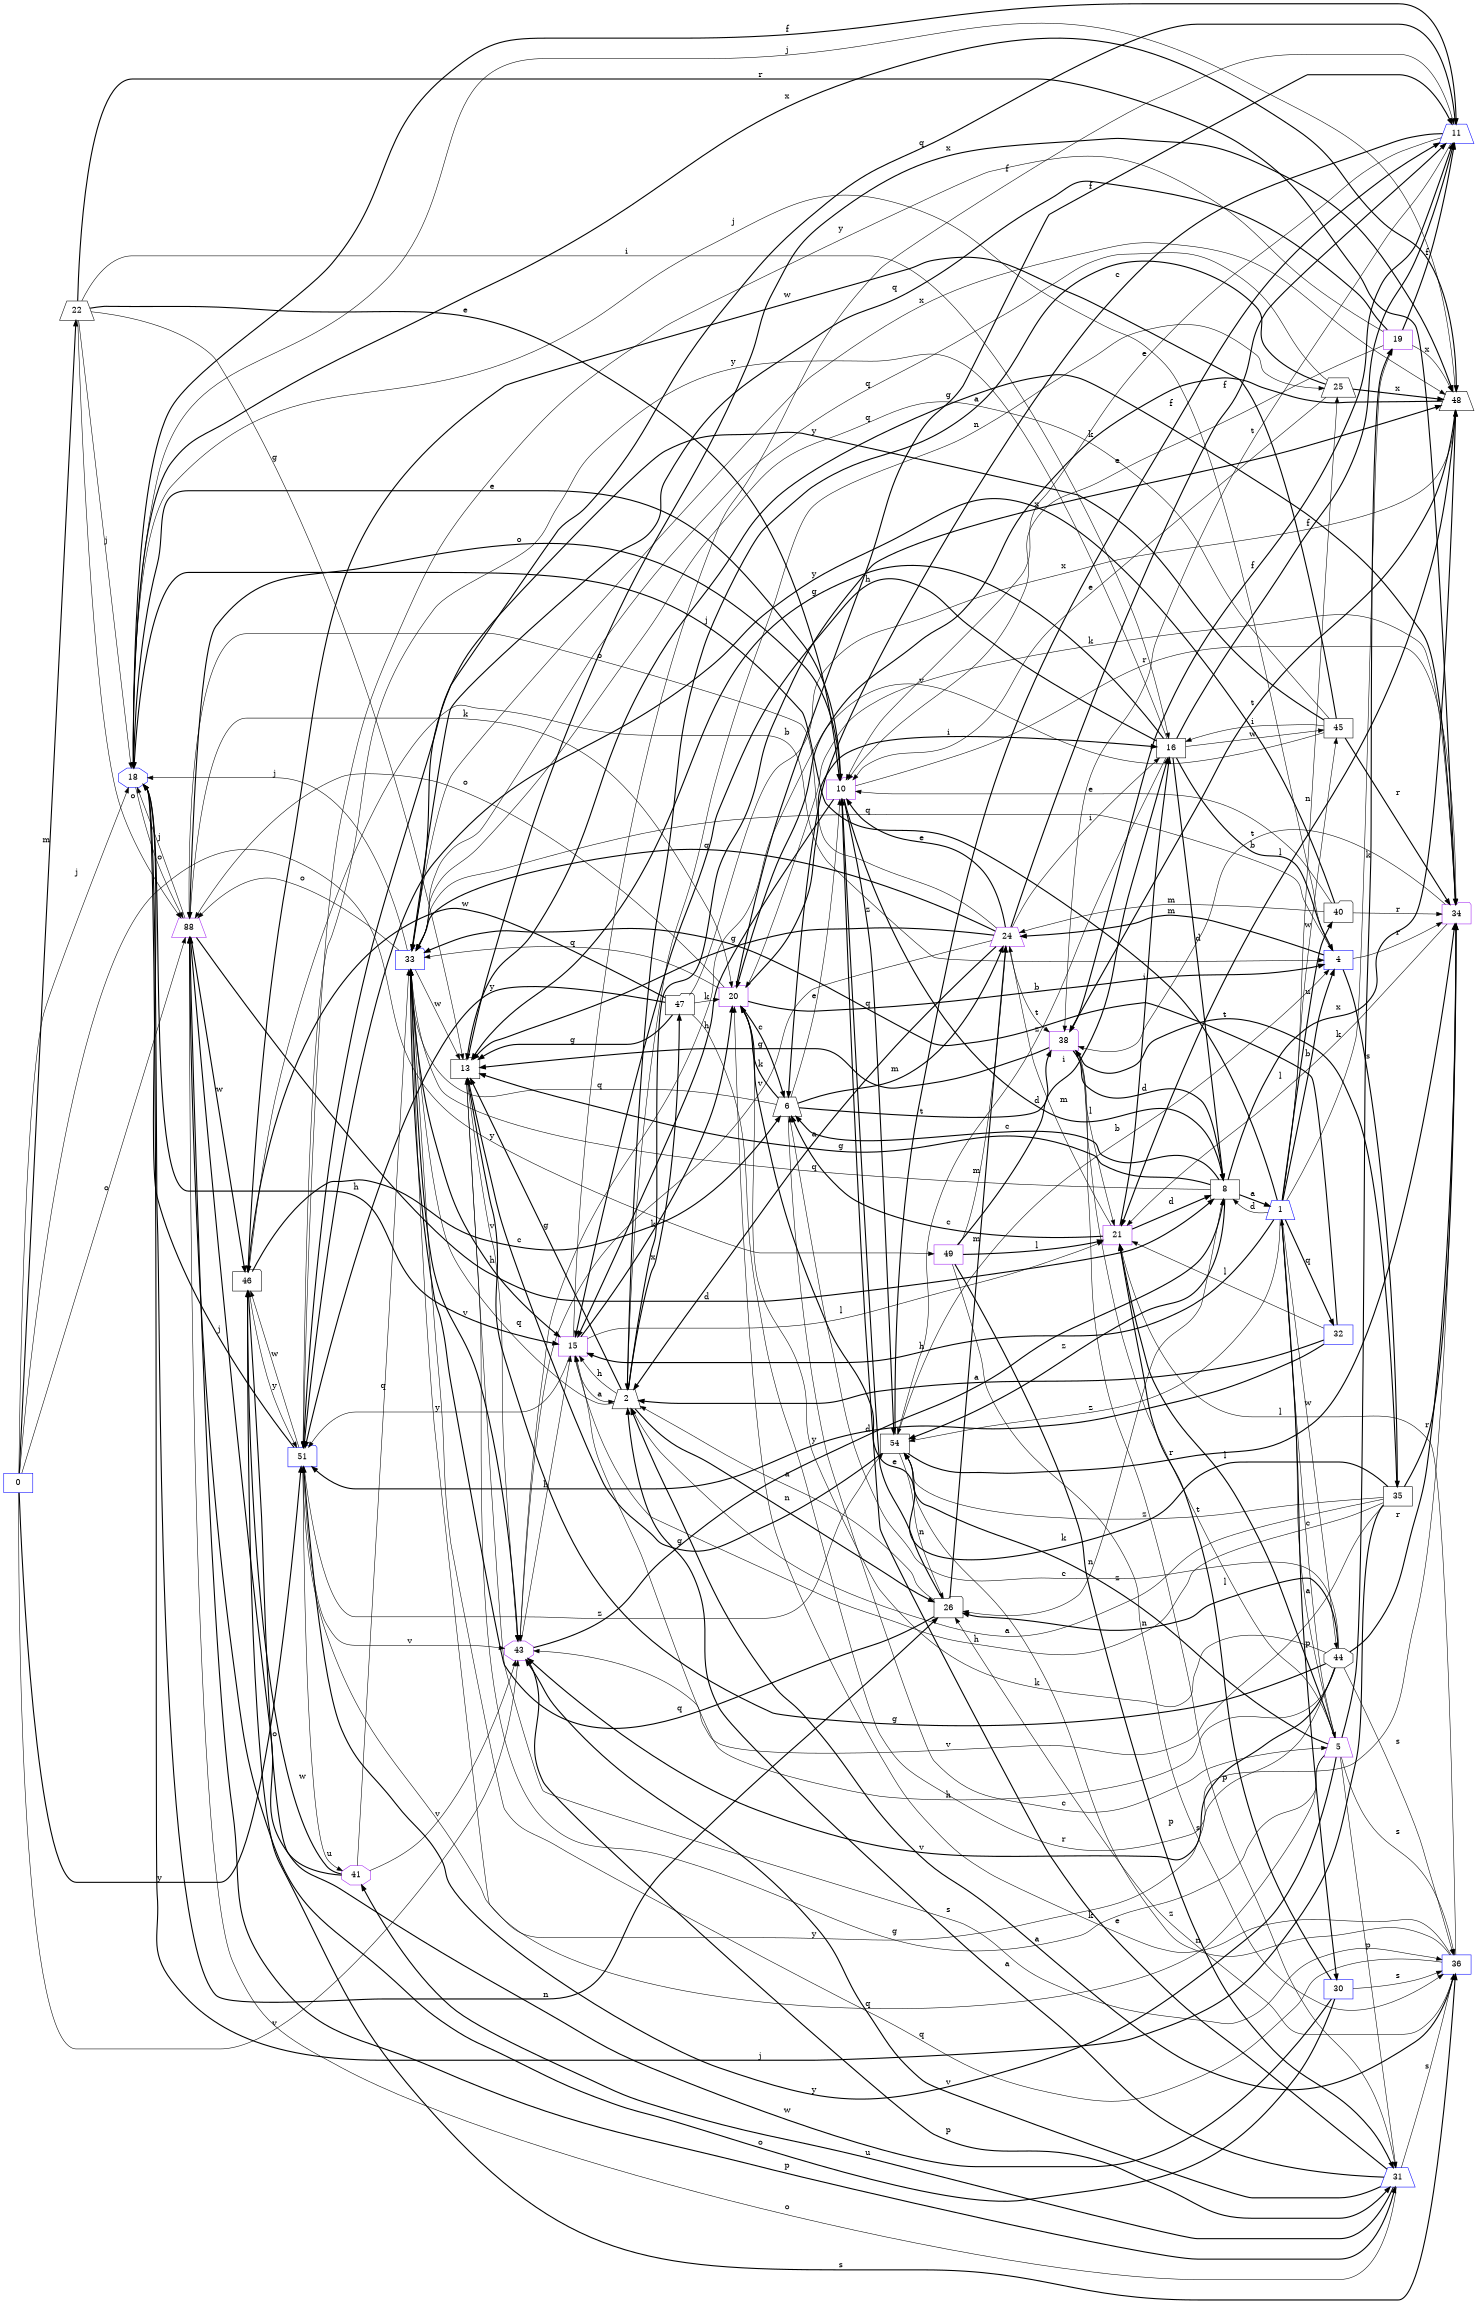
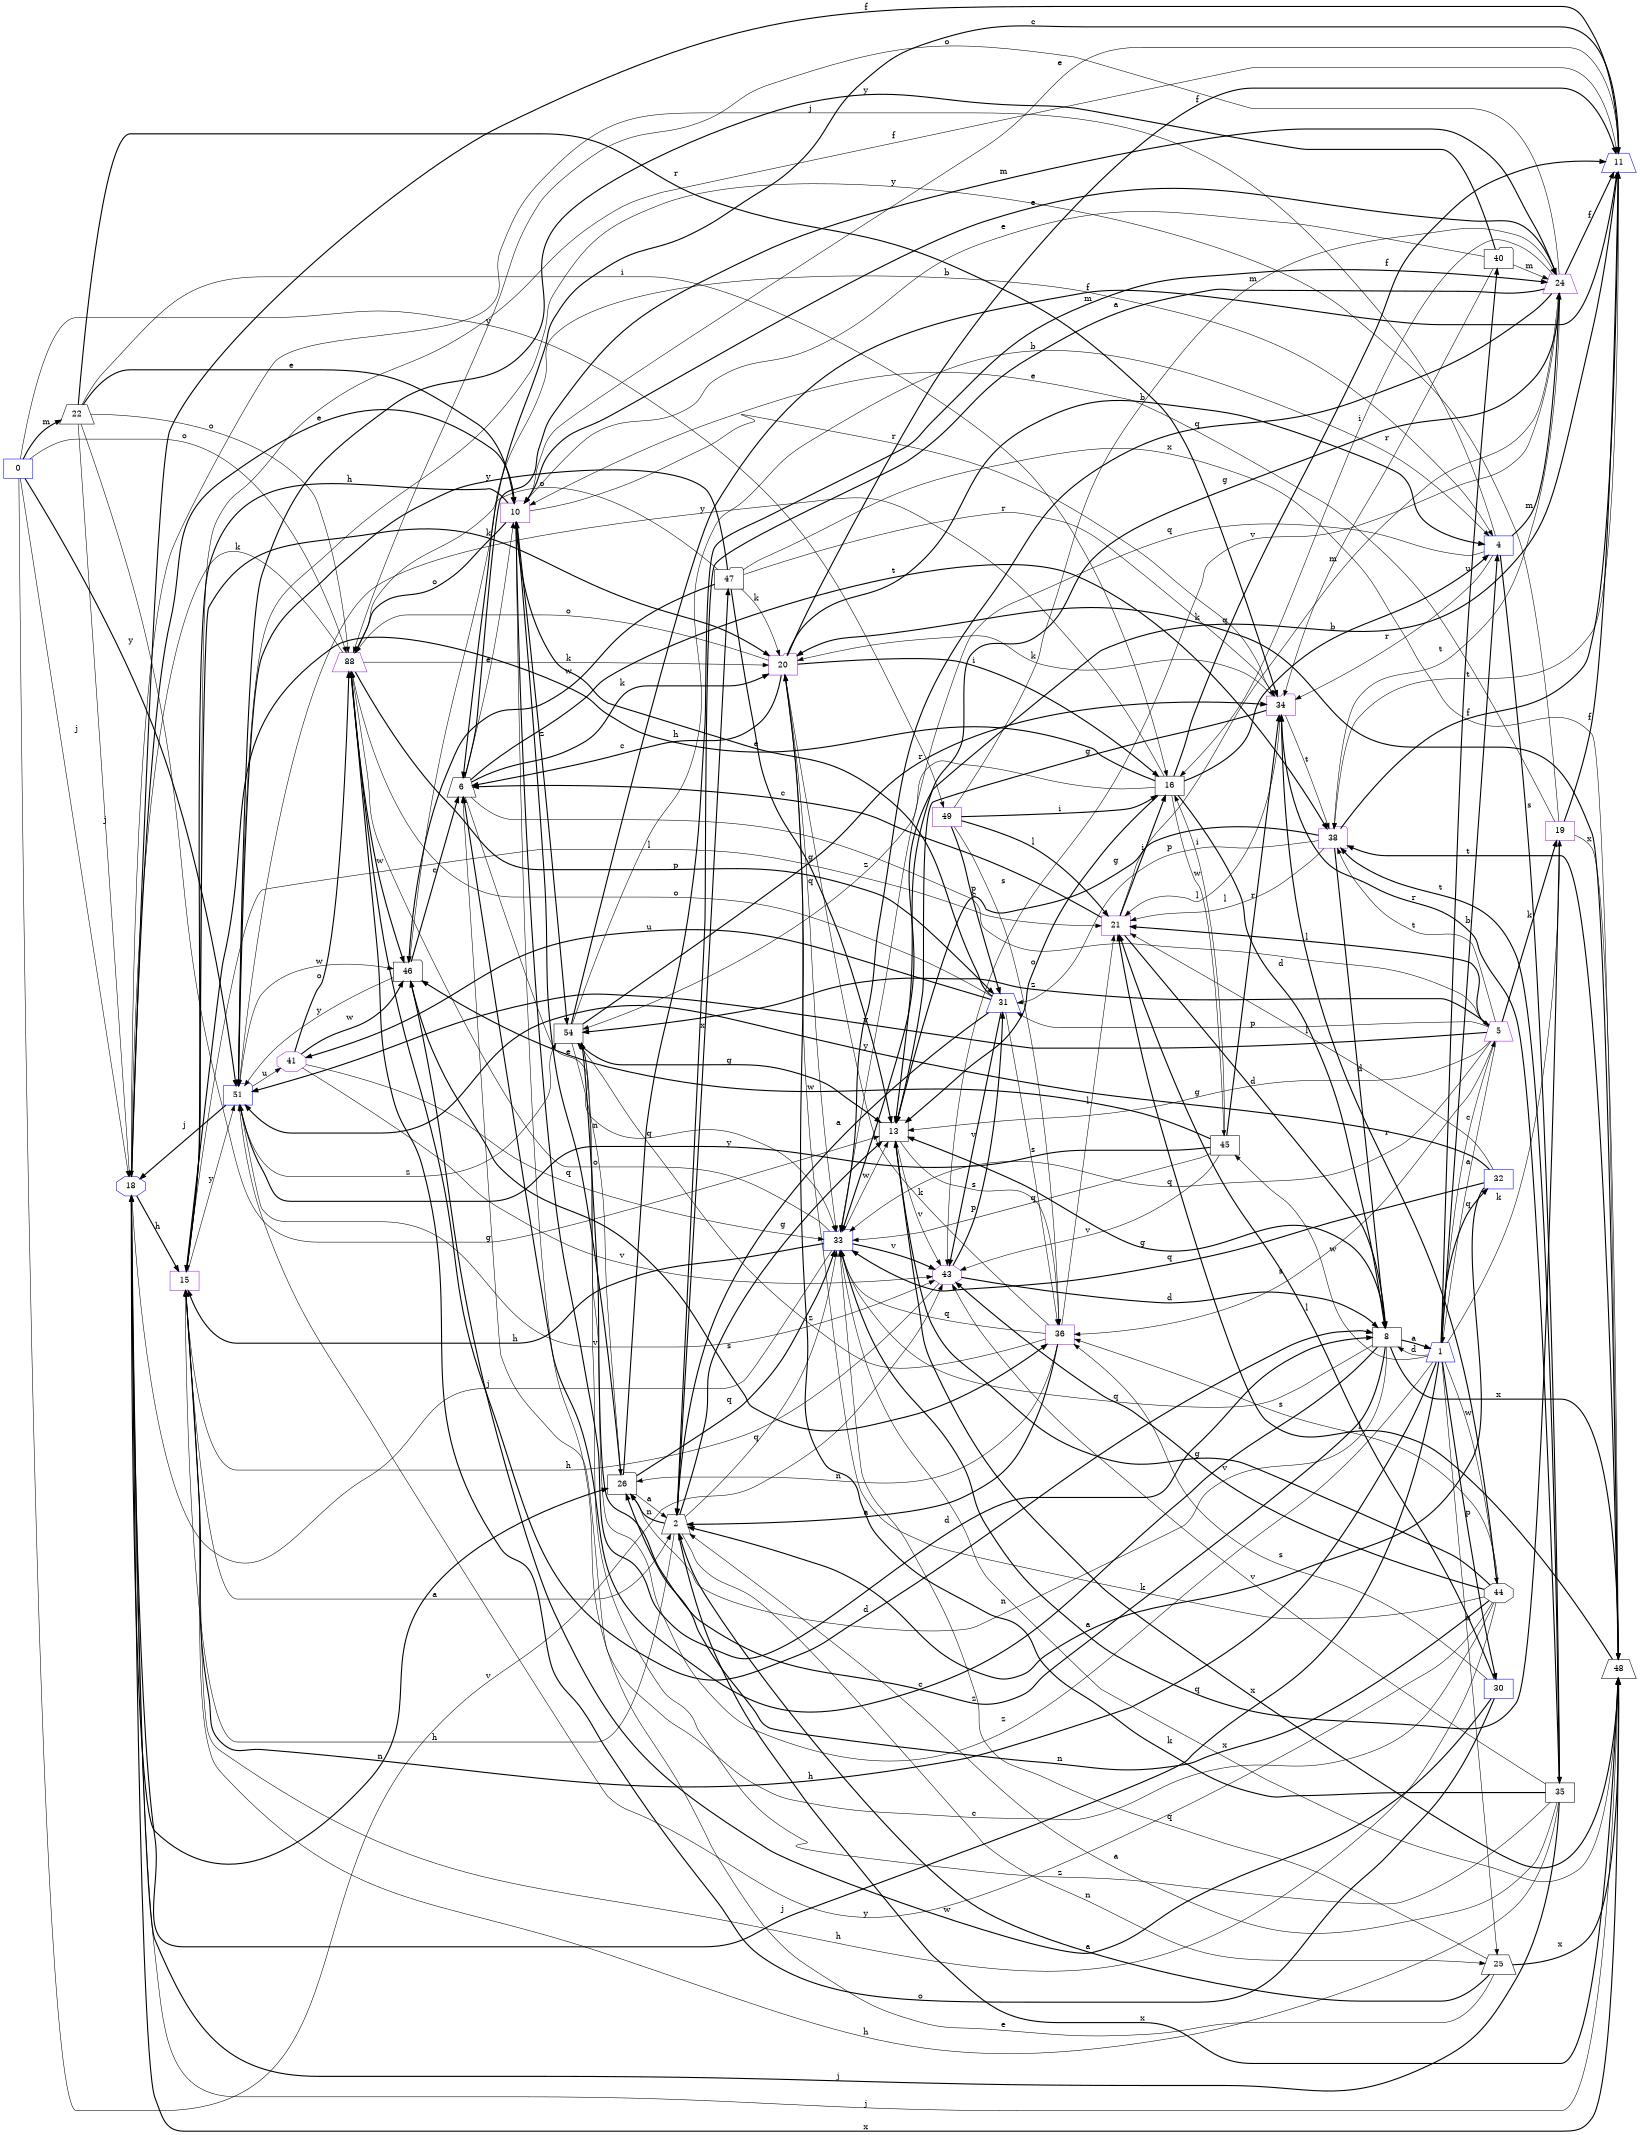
edge "16" -> "13": label "g" -> "o"
edge "88" -> "18": label "j" -> "k"
edge "18" -> "88": now "47" -> "88"
node "36": color blue -> purple
